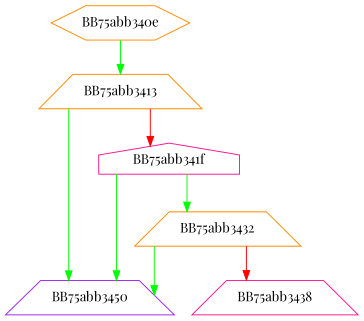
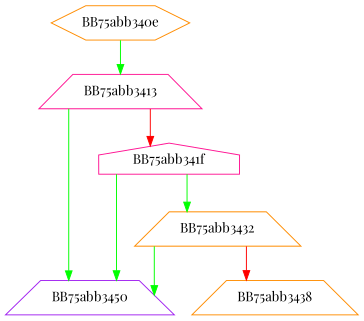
node "BB75abb3413": color darkorange -> deeppink
node "BB75abb3438": color deeppink -> darkorange
